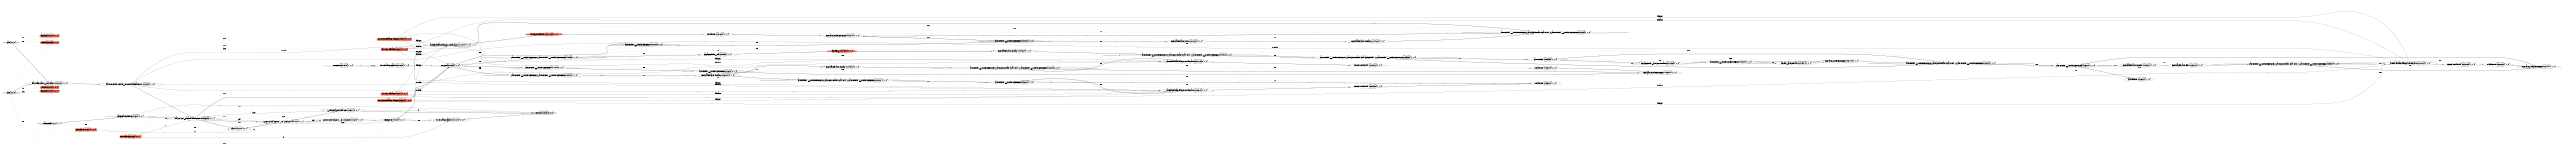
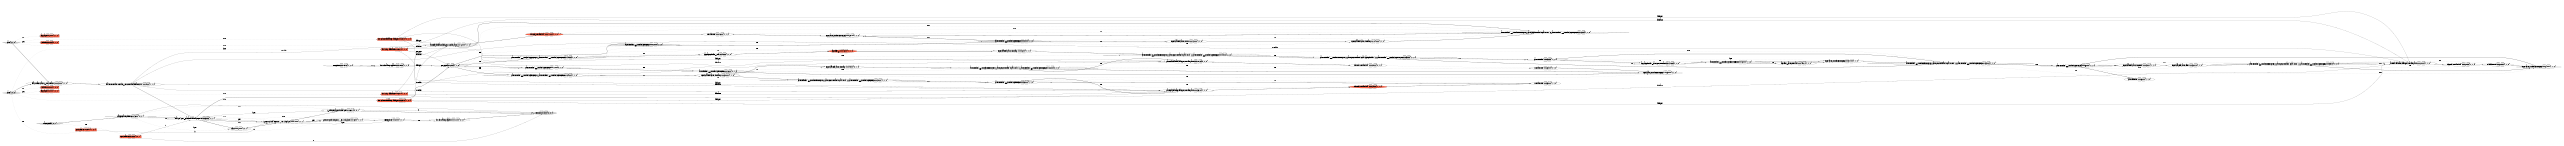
edge "parse['0', '1', '0']" -> "Sink sink@@@2@@@['0', '1', '0']": label "true" -> "bytes"
node "sink.send(rowBuilder.build())@@@34@@@['1', '1', '0']": fillcolor white -> tomato
edge "IOException e@@@10@@@['1', '1', '1']" -> "queryType@@@16@@@['1', '1', '0']": removed
edge "CalcitePrepareImpl.DEBUG@@@3@@@['0', '0', '1']" -> "in.close()@@@6@@@['0', '0', '1']": label "true" -> "bytes"
edge "InputStream in@@@2@@@['0', '0', '1']" -> "throw Throwables.propagate(e)@@@11@@@['0', '0', '1']": now "InputStream in@@@2@@@['0', '0', '1']" -> "return in@@@14@@@['0', '0', '1']"
edge "parse['1', '0', '0']" -> "IOException e@@@10@@@['1', '1', '1']": now "parse['1', '0', '0']" -> "List<ColumnMetaData.Rep> fieldTypes@@@2@@@['1', '0', '0']"
